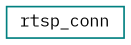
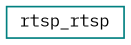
node "rtsp_conn": label "rtsp_conn" -> "rtsp_rtsp"
